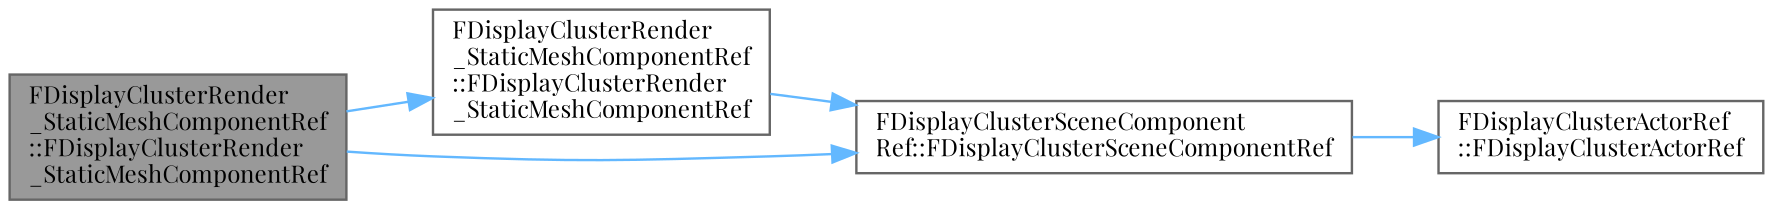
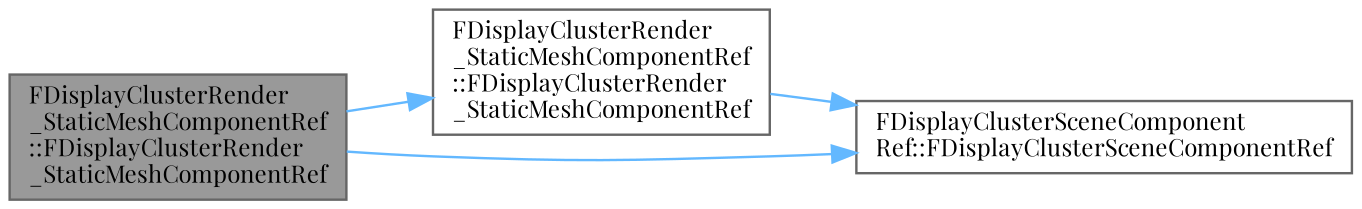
node "FDisplayClusterActorRef ::FDisplayClusterActorRef": removed
